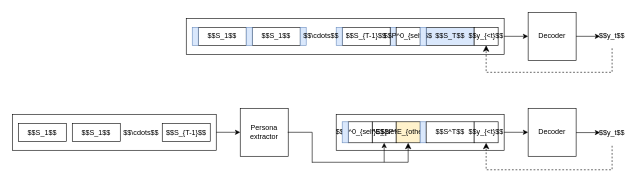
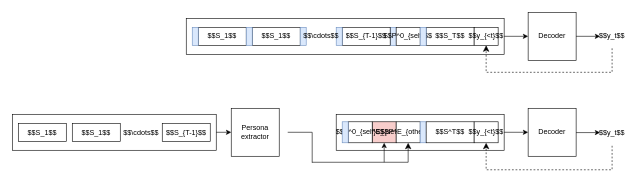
node "$$S_T$$": fillcolor #dae8fc -> #ffffff
node "Persona extractor": moved (264, 132) -> (255, 132)
node "$$P^E_{self}$$": fillcolor #ffffff -> #f8cecc
node "$$P^E_{other}$$": fillcolor #fff2cc -> #ffffff
